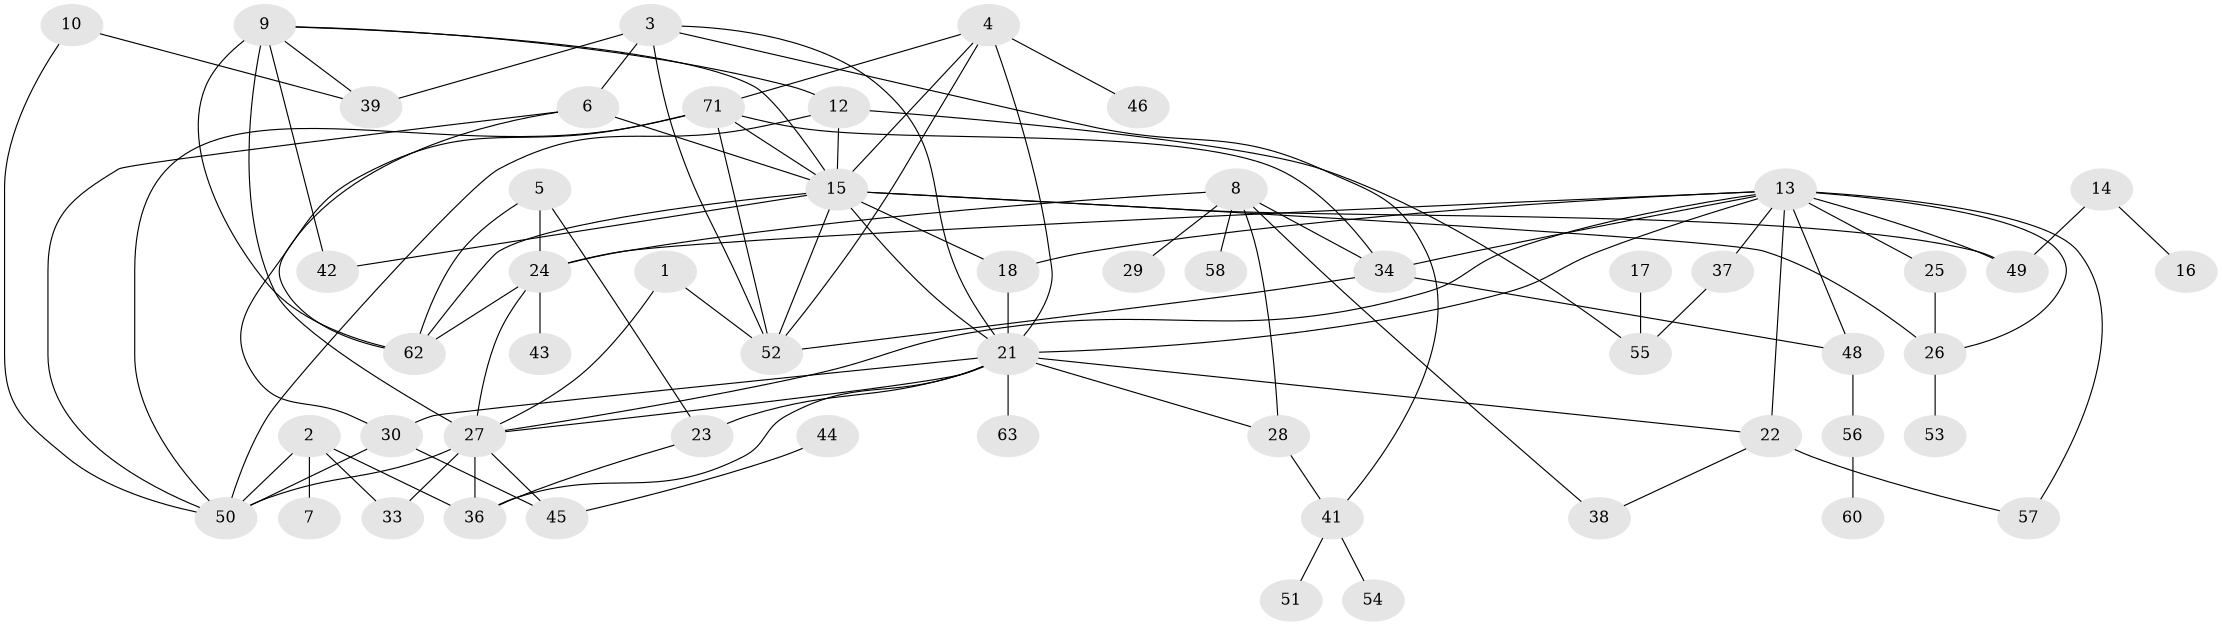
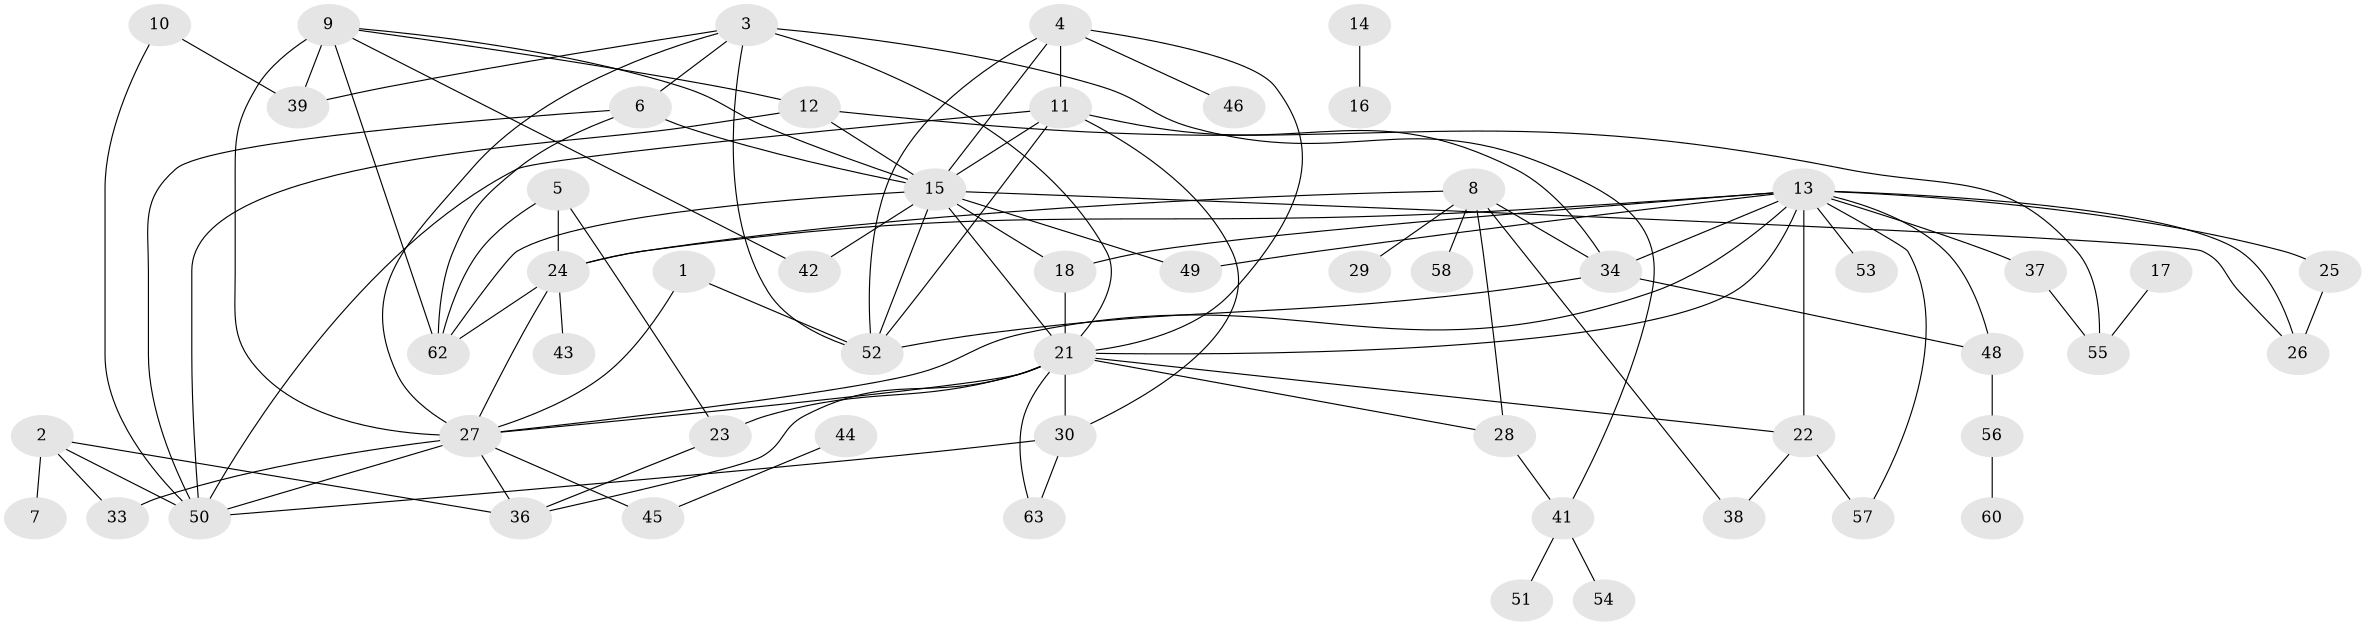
node "71": label "71" -> "11"
edge "3" -- "27": added
edge "14" -- "49": removed
edge "26" -- "53": now "13" -- "53"
edge "30" -- "45": now "30" -- "63"
